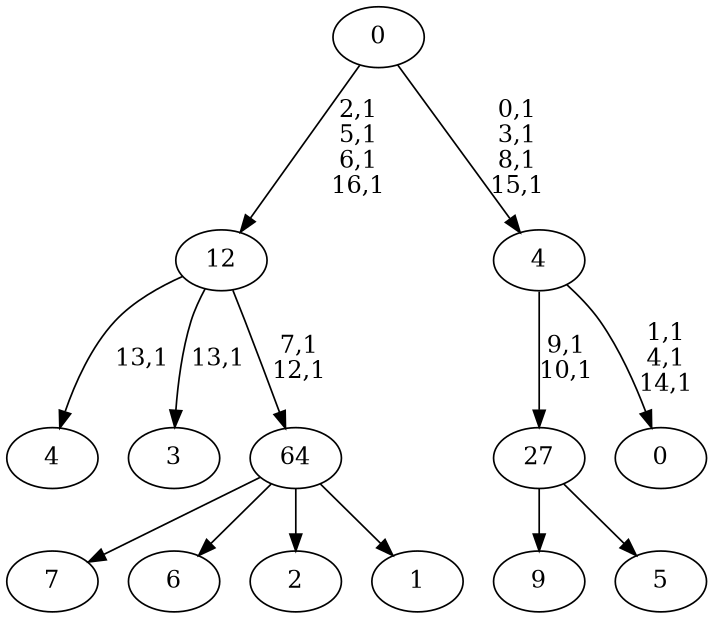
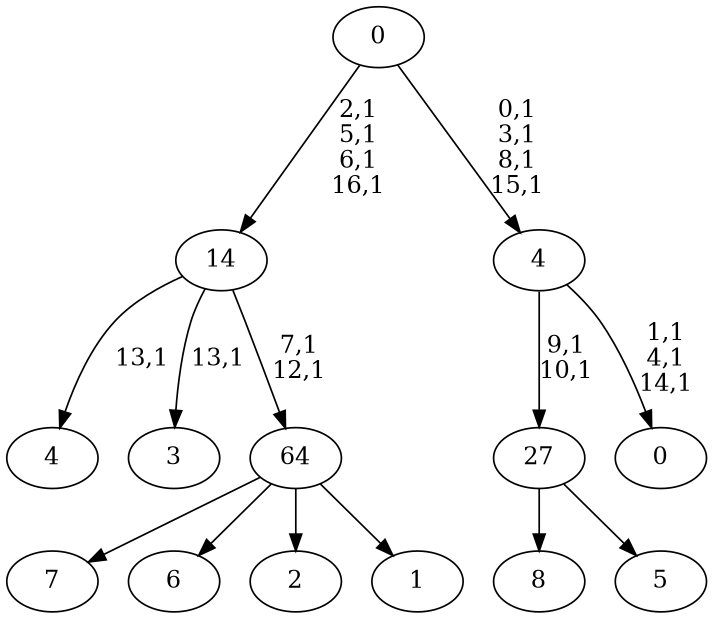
node "12": label "12" -> "14"
node "9": label "9" -> "8"
